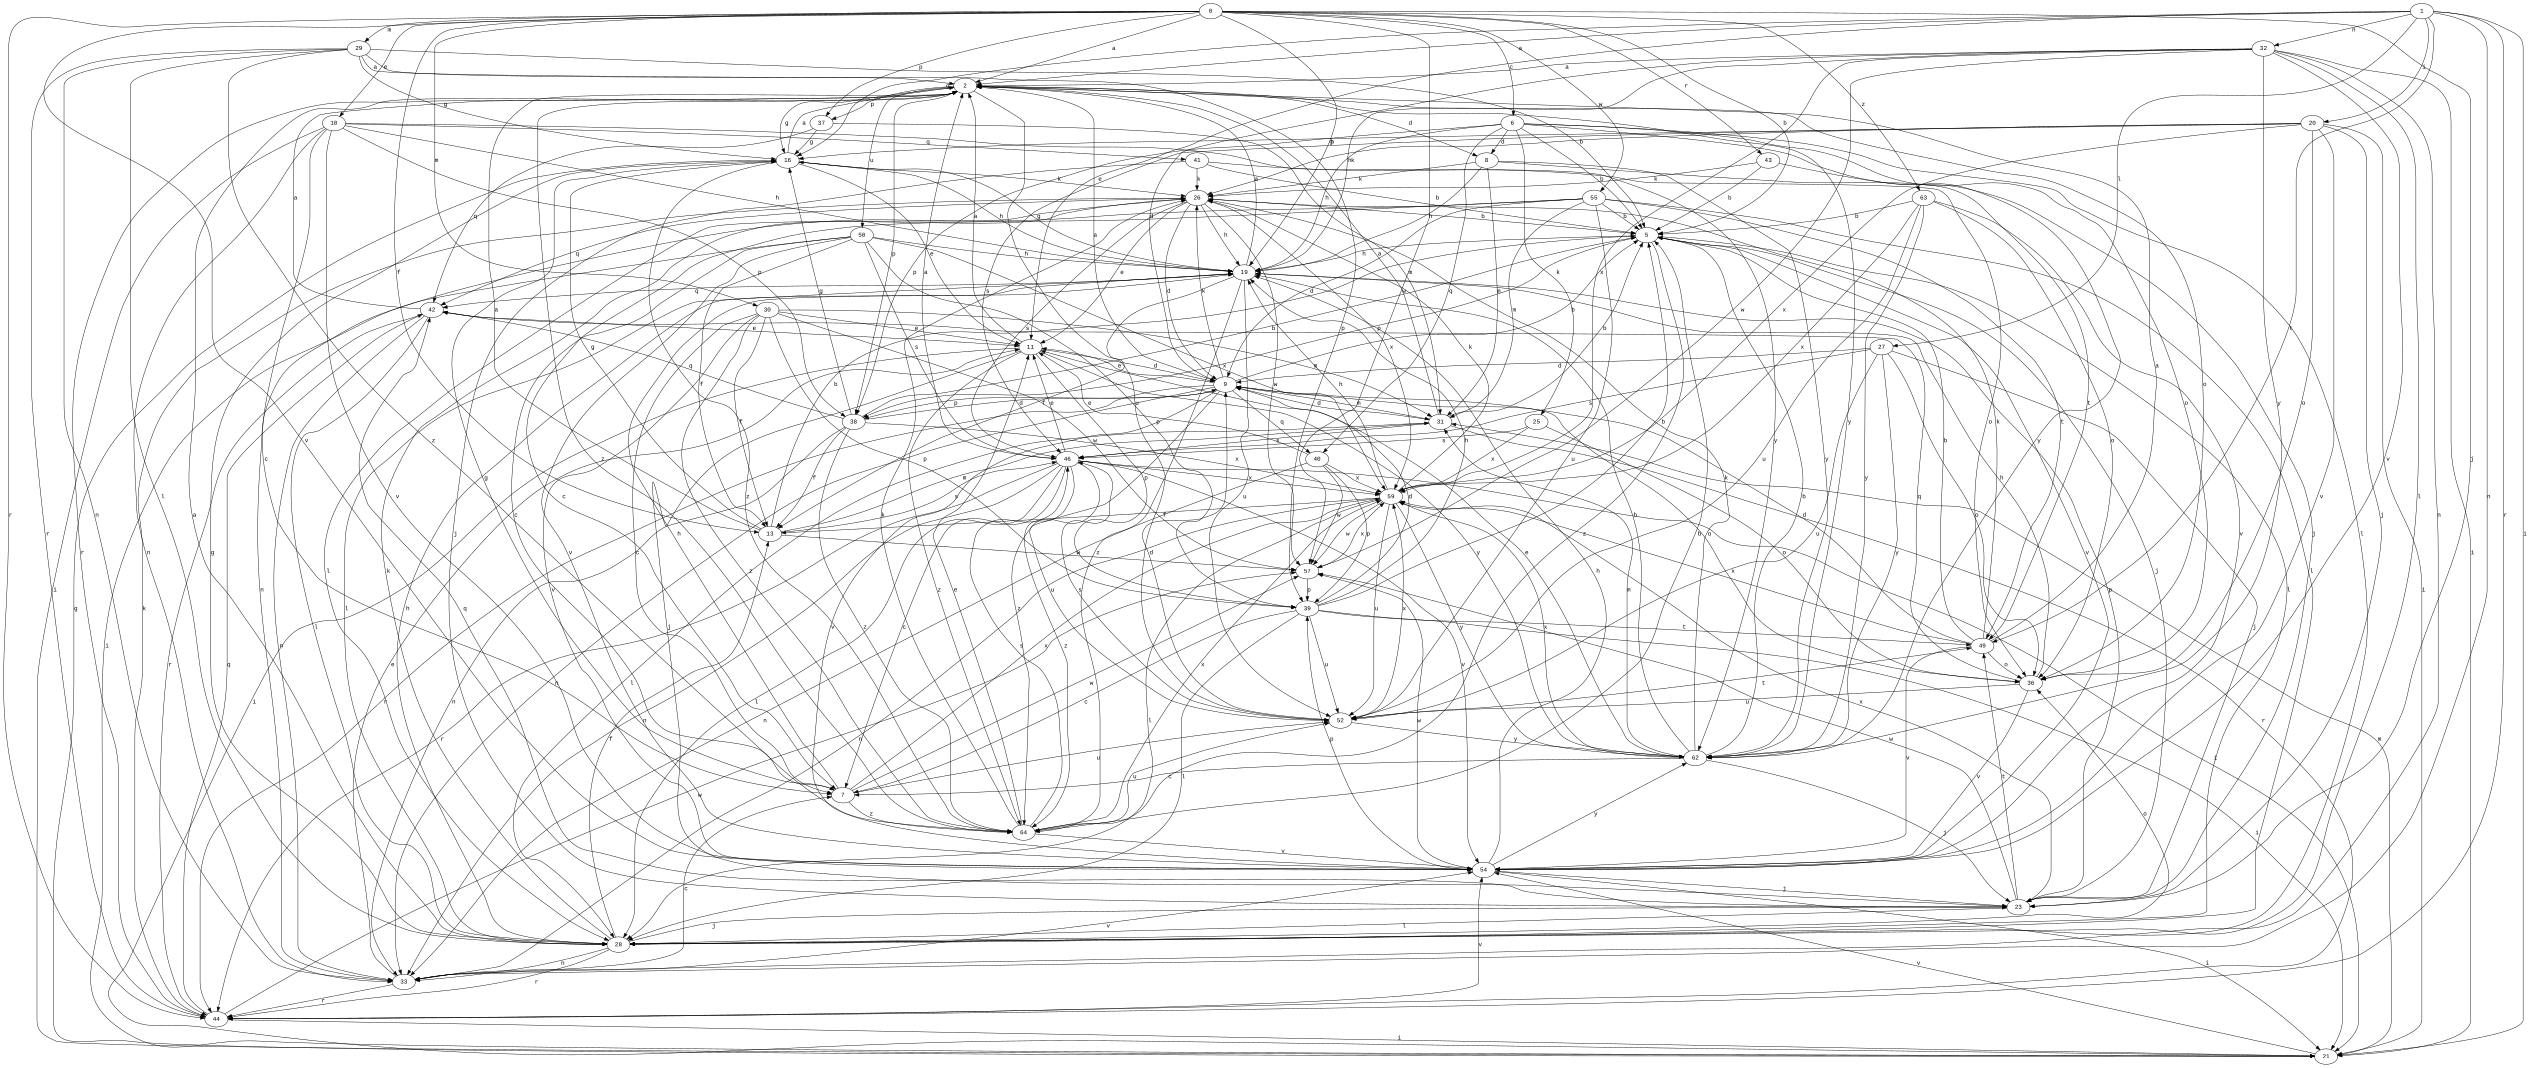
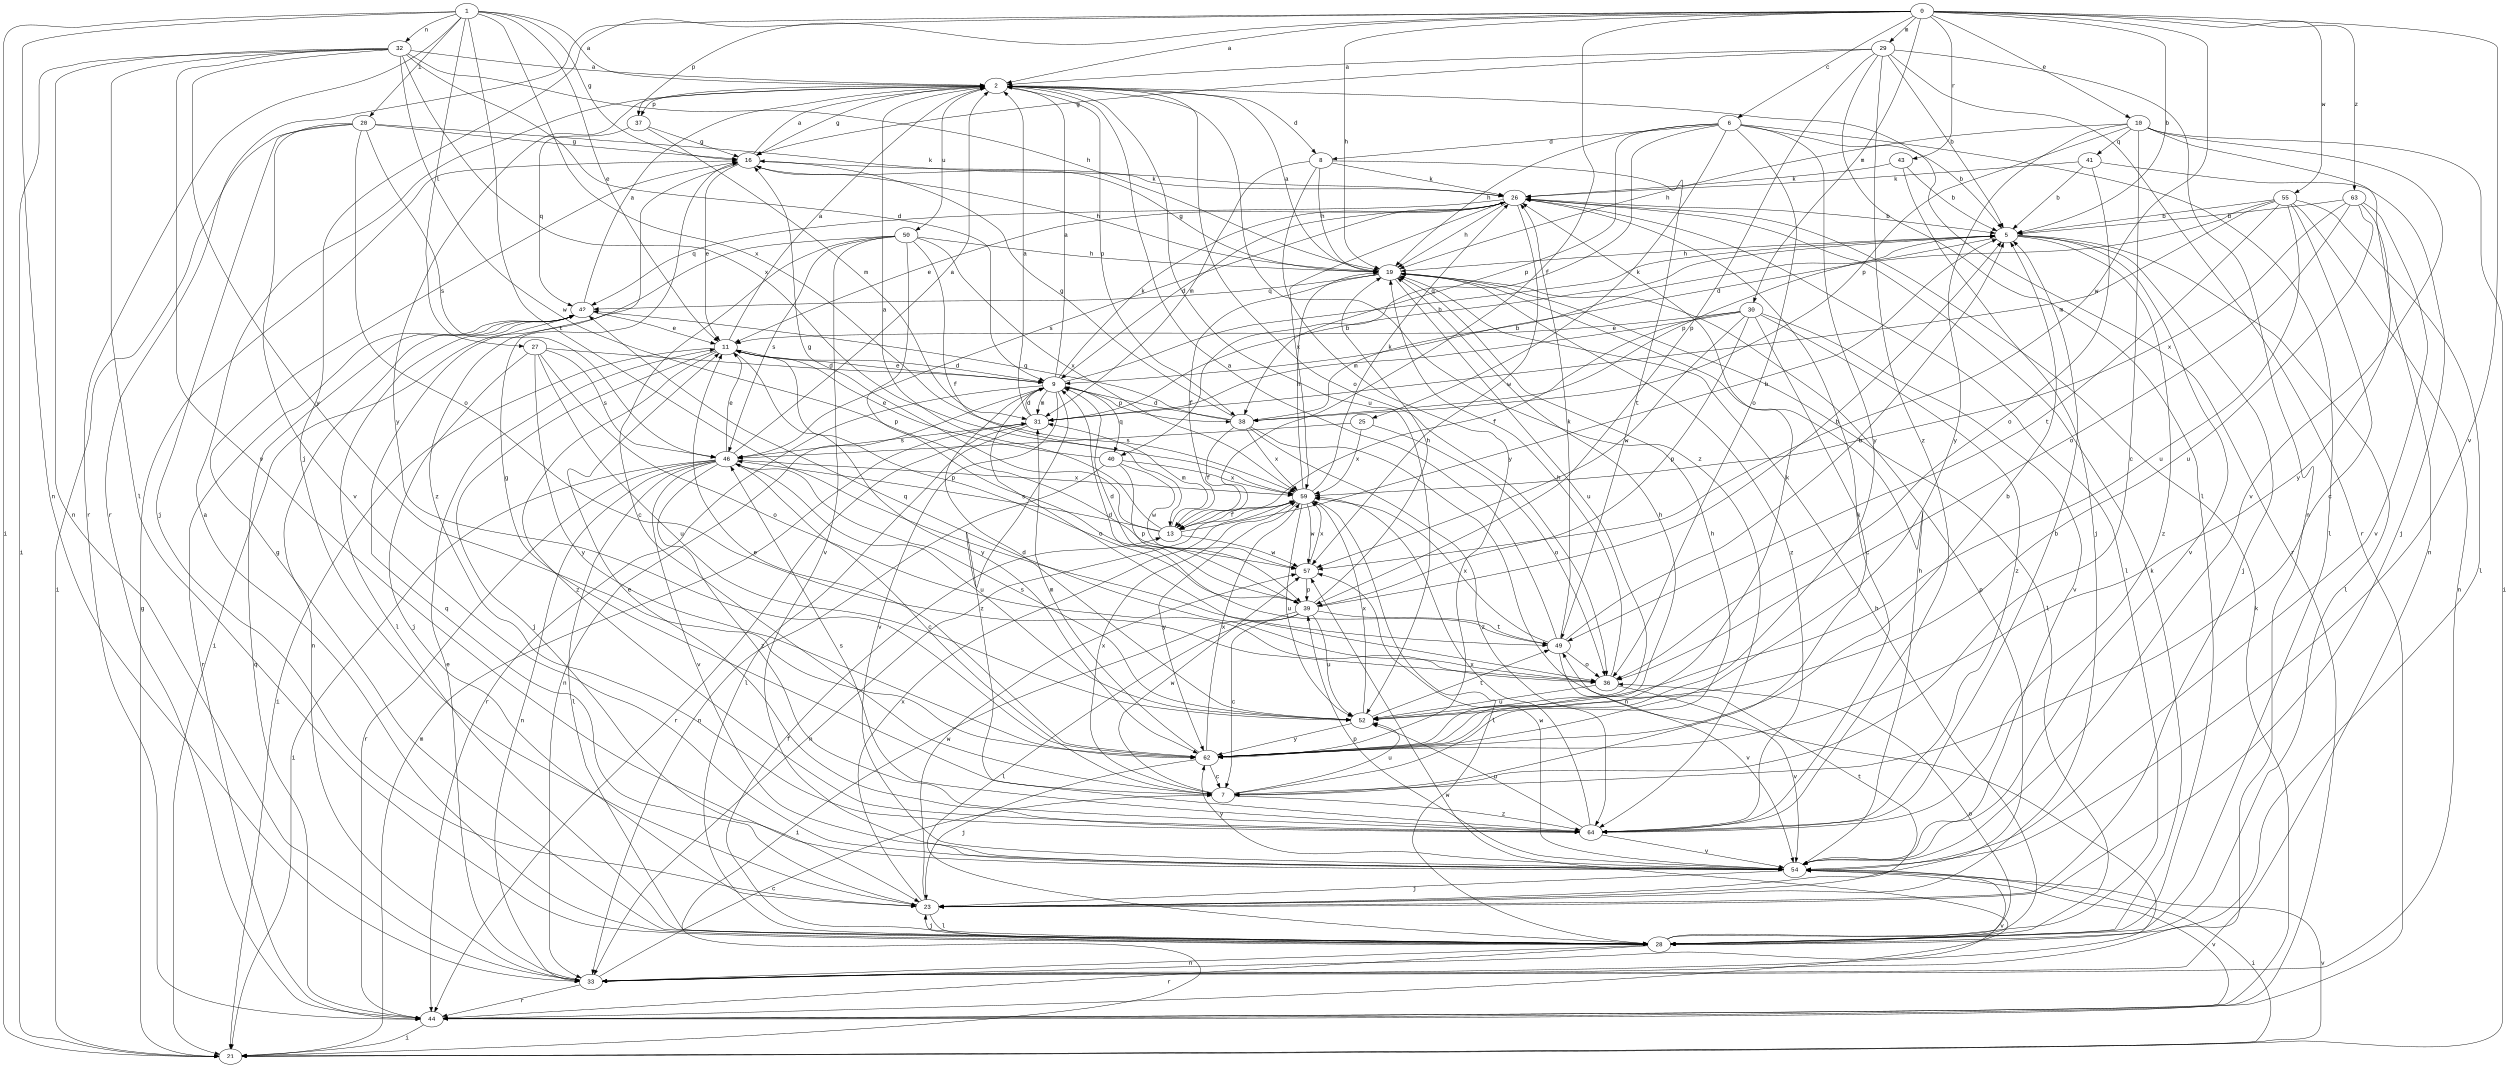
edge "20" -> "59": now "1" -> "59"
